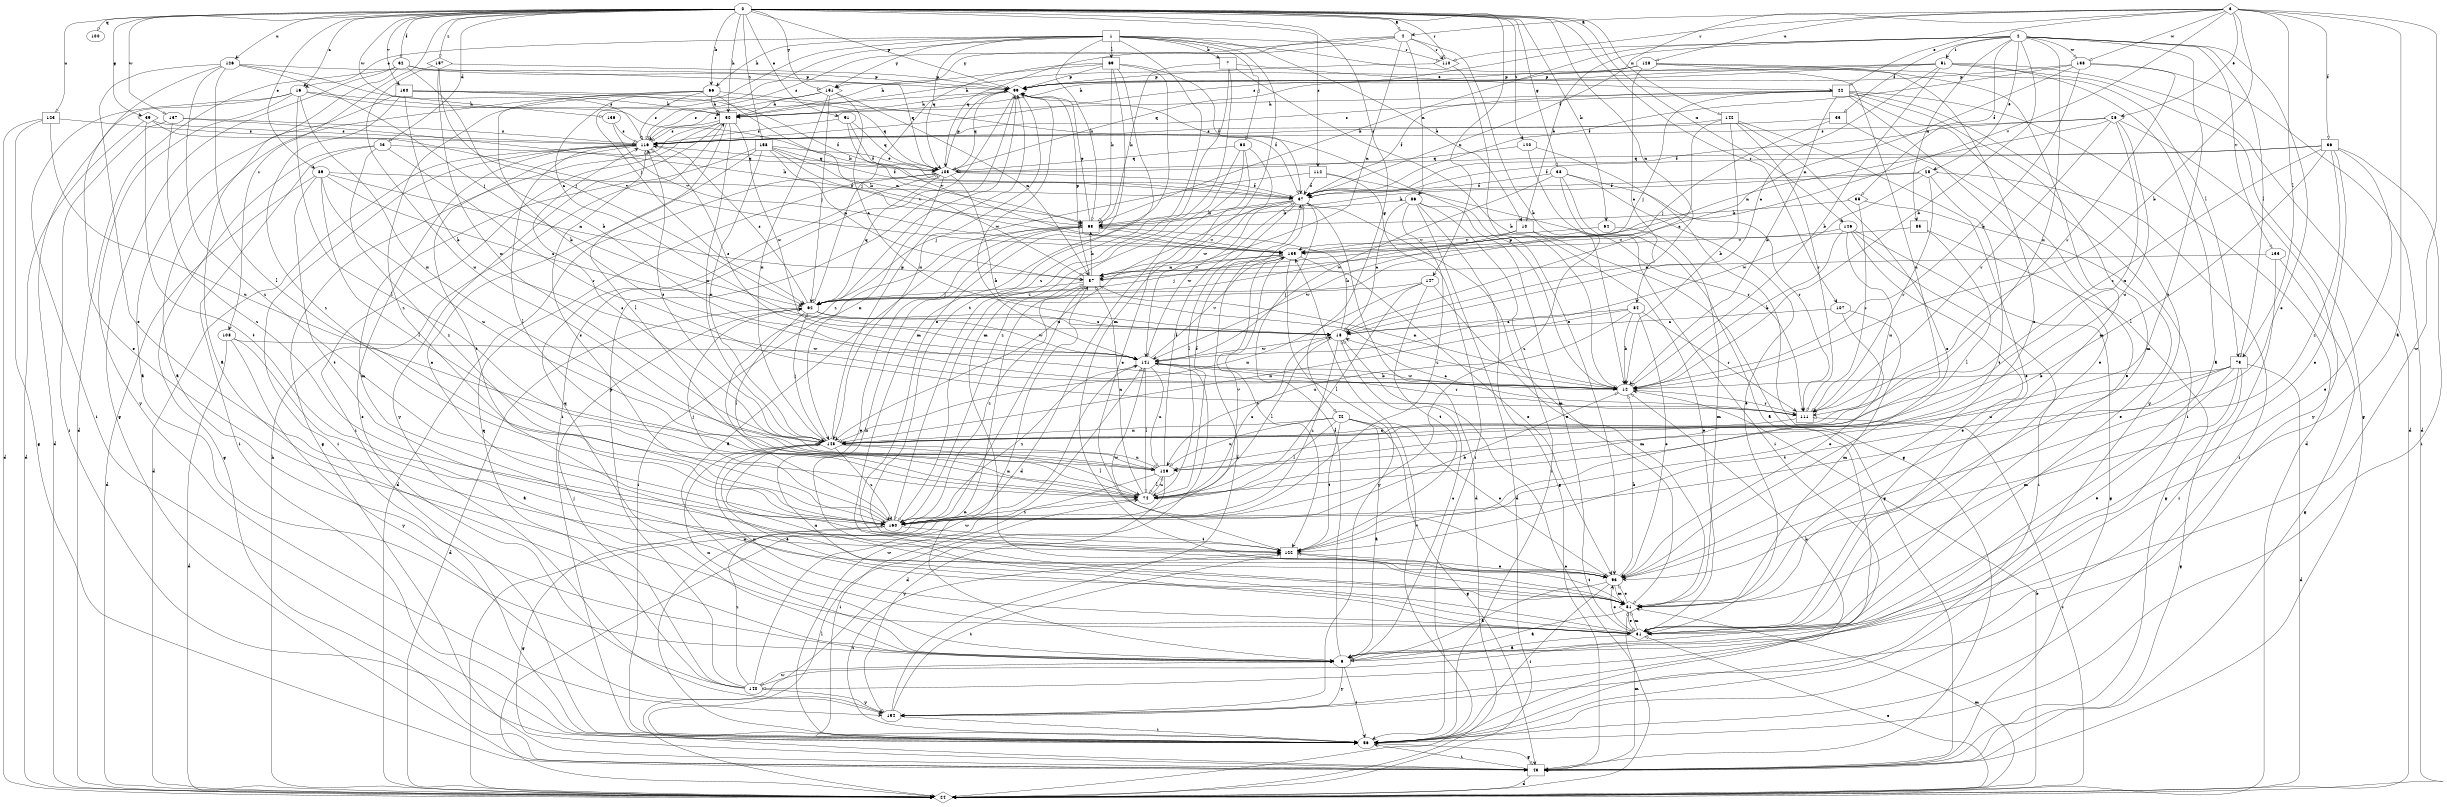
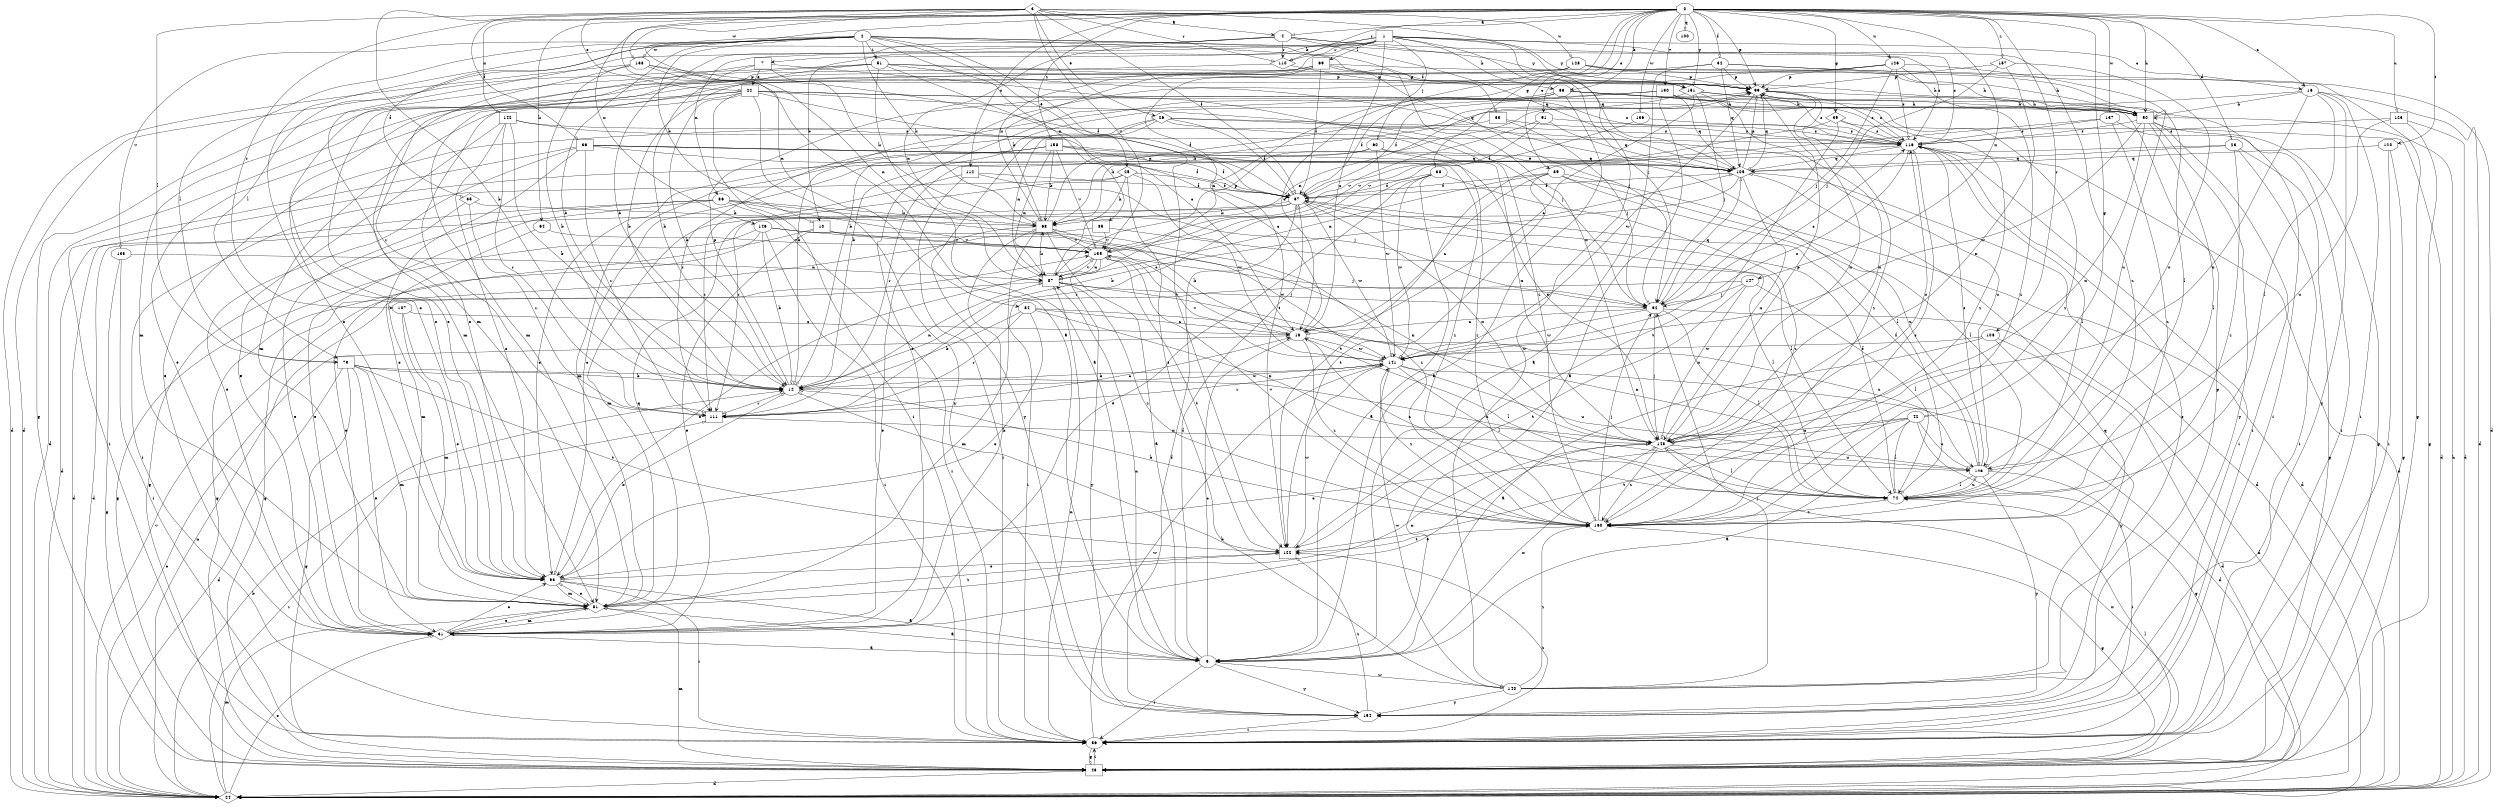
edge "31" -> "148": now "43" -> "148"
